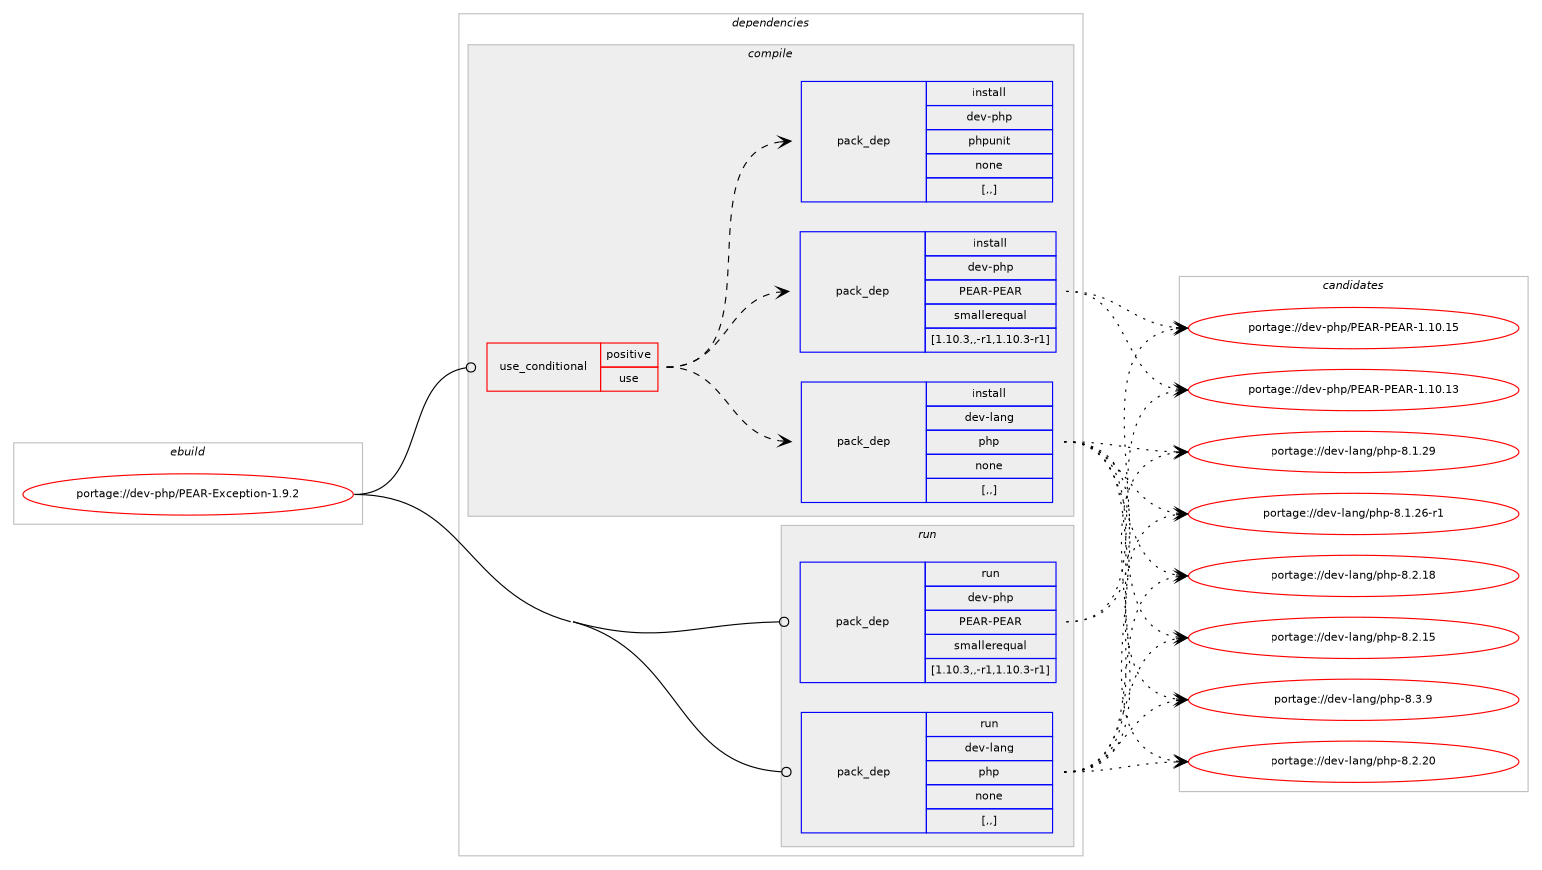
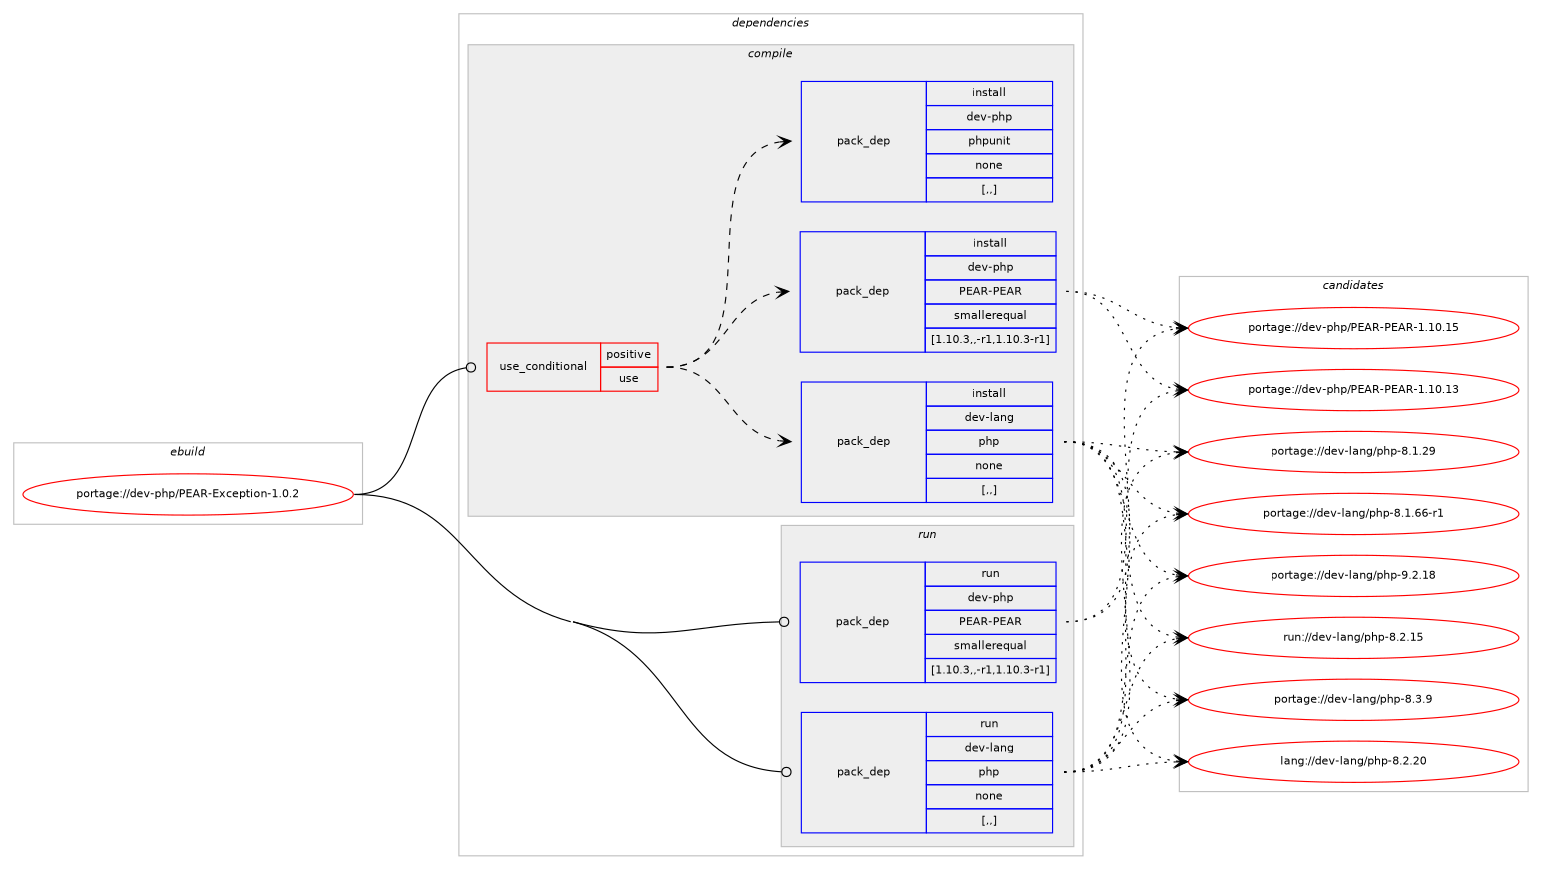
node "portage://dev-php/PEAR-Exception-1.9.2": label "portage://dev-php/PEAR-Exception-1.9.2" -> "portage://dev-php/PEAR-Exception-1.0.2"
node "portage://dev-lang/php-8.1.26-r1": label "portage://dev-lang/php-8.1.26-r1" -> "portage://dev-lang/php-8.1.66-r1"
node "portage://dev-lang/php-8.2.18": label "portage://dev-lang/php-8.2.18" -> "portage://dev-lang/php-9.2.18"
node "portage://dev-lang/php-8.2.15": label "portage://dev-lang/php-8.2.15" -> "run://dev-lang/php-8.2.15"
node "portage://dev-lang/php-8.2.20": label "portage://dev-lang/php-8.2.20" -> "lang://dev-lang/php-8.2.20"
